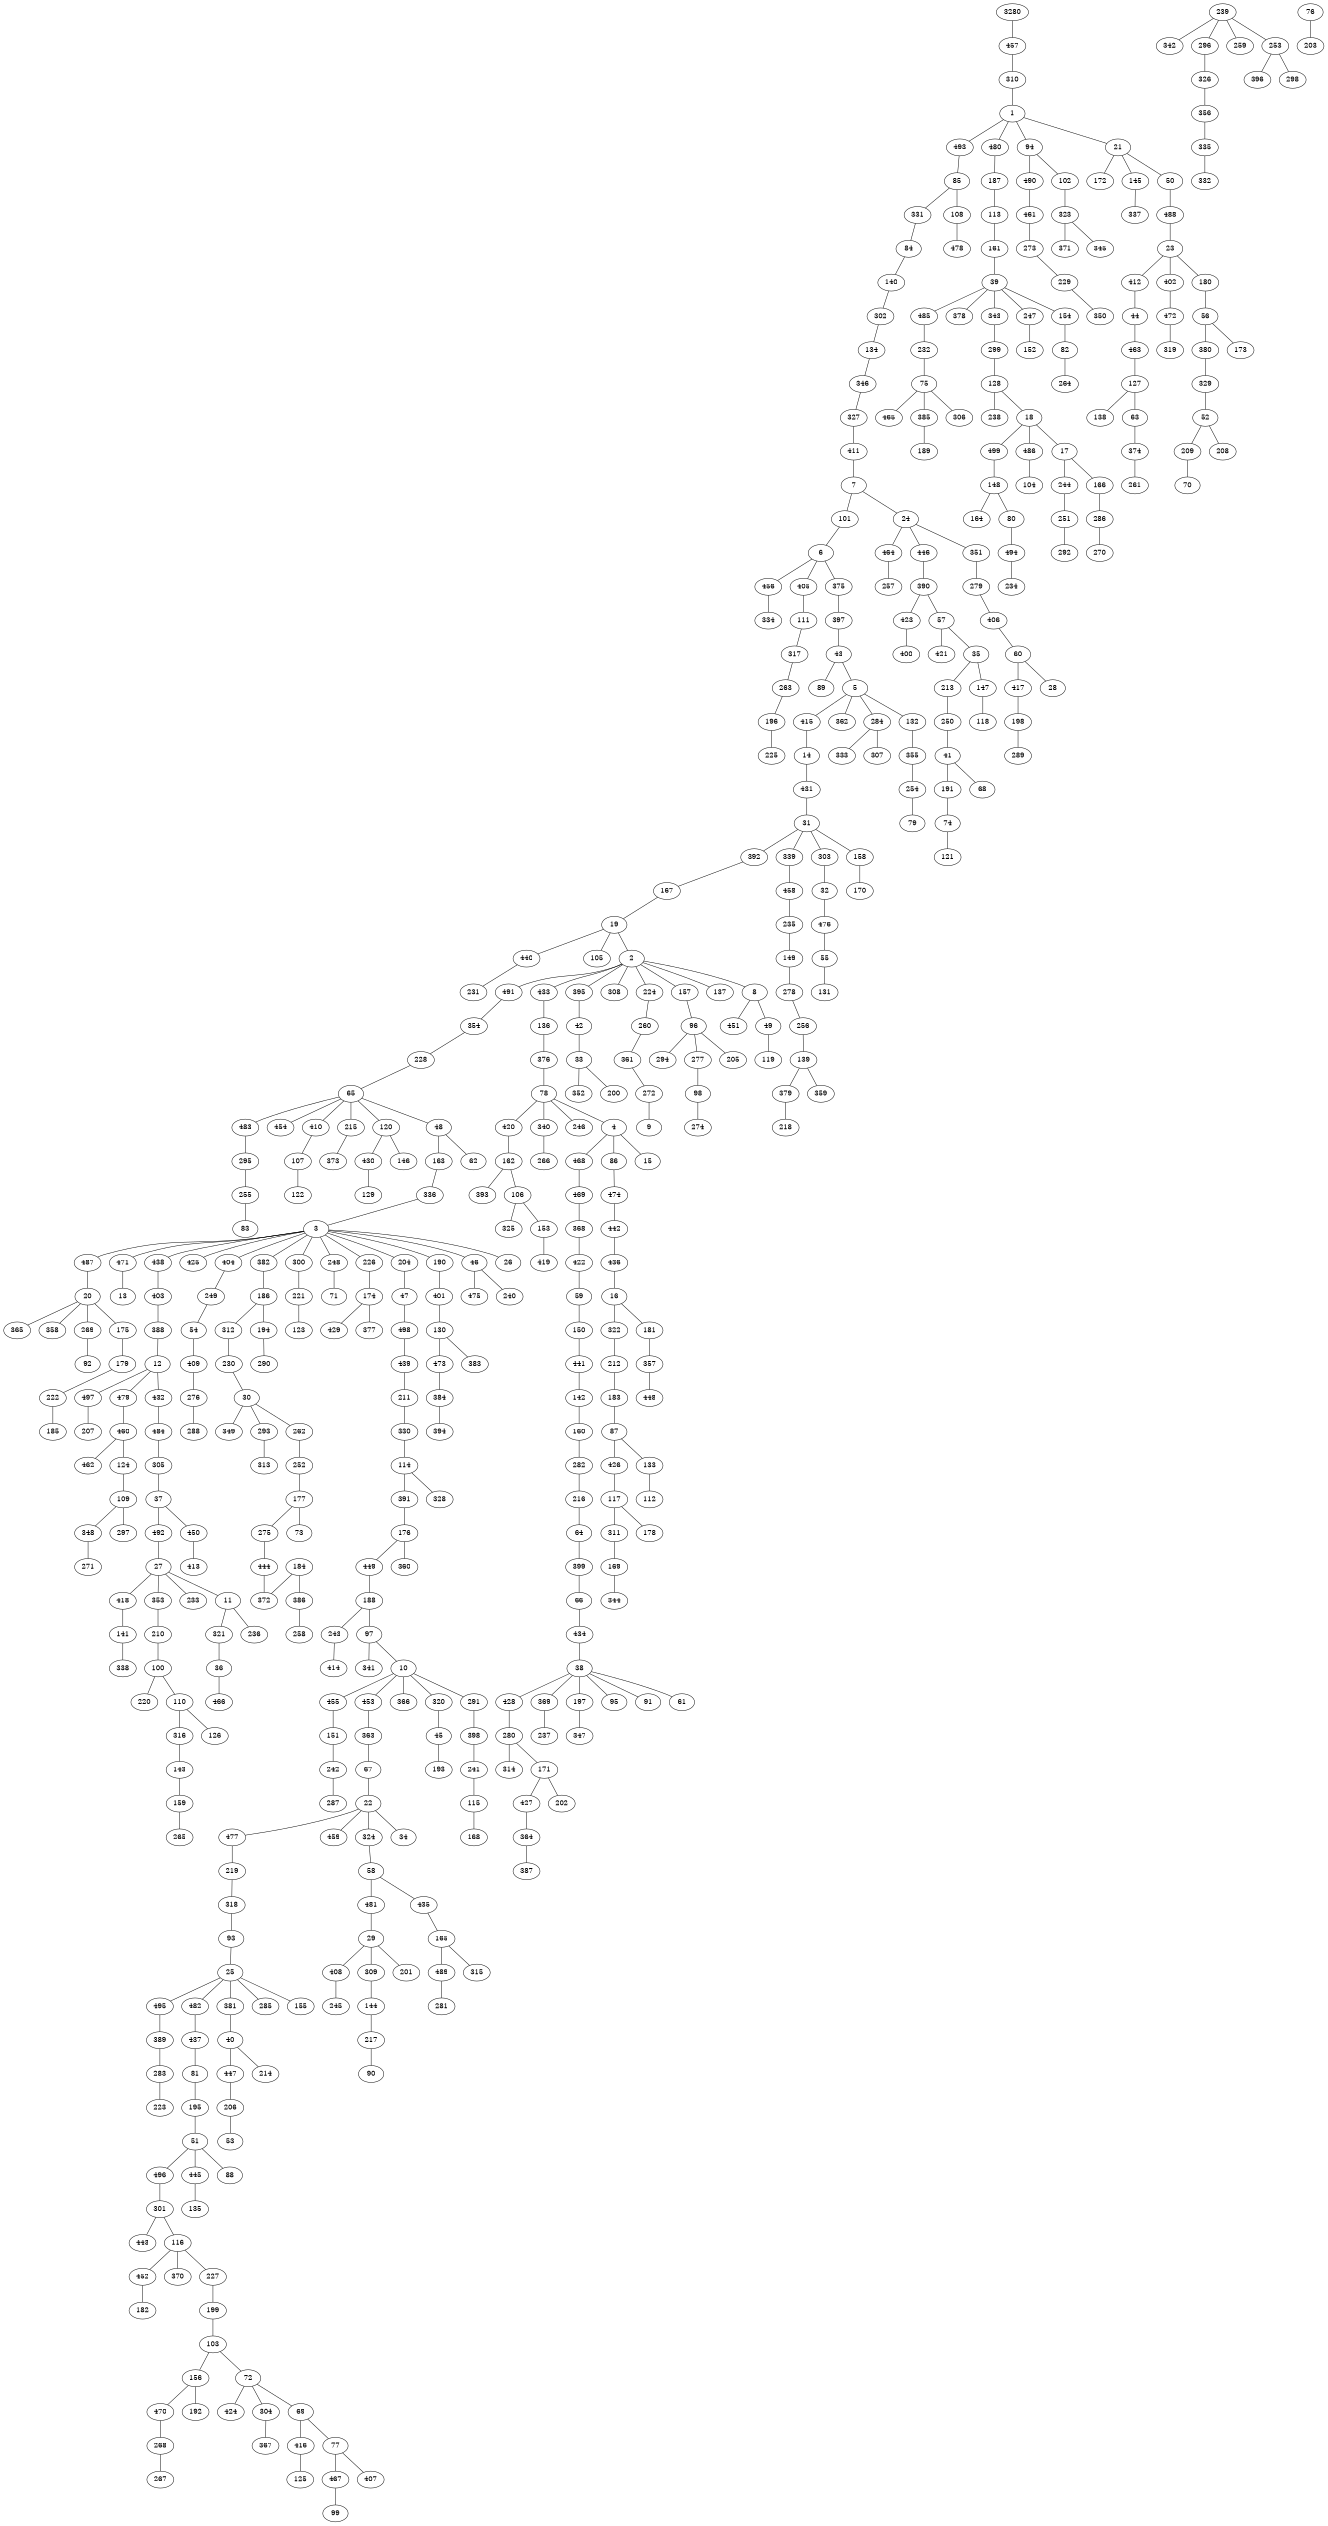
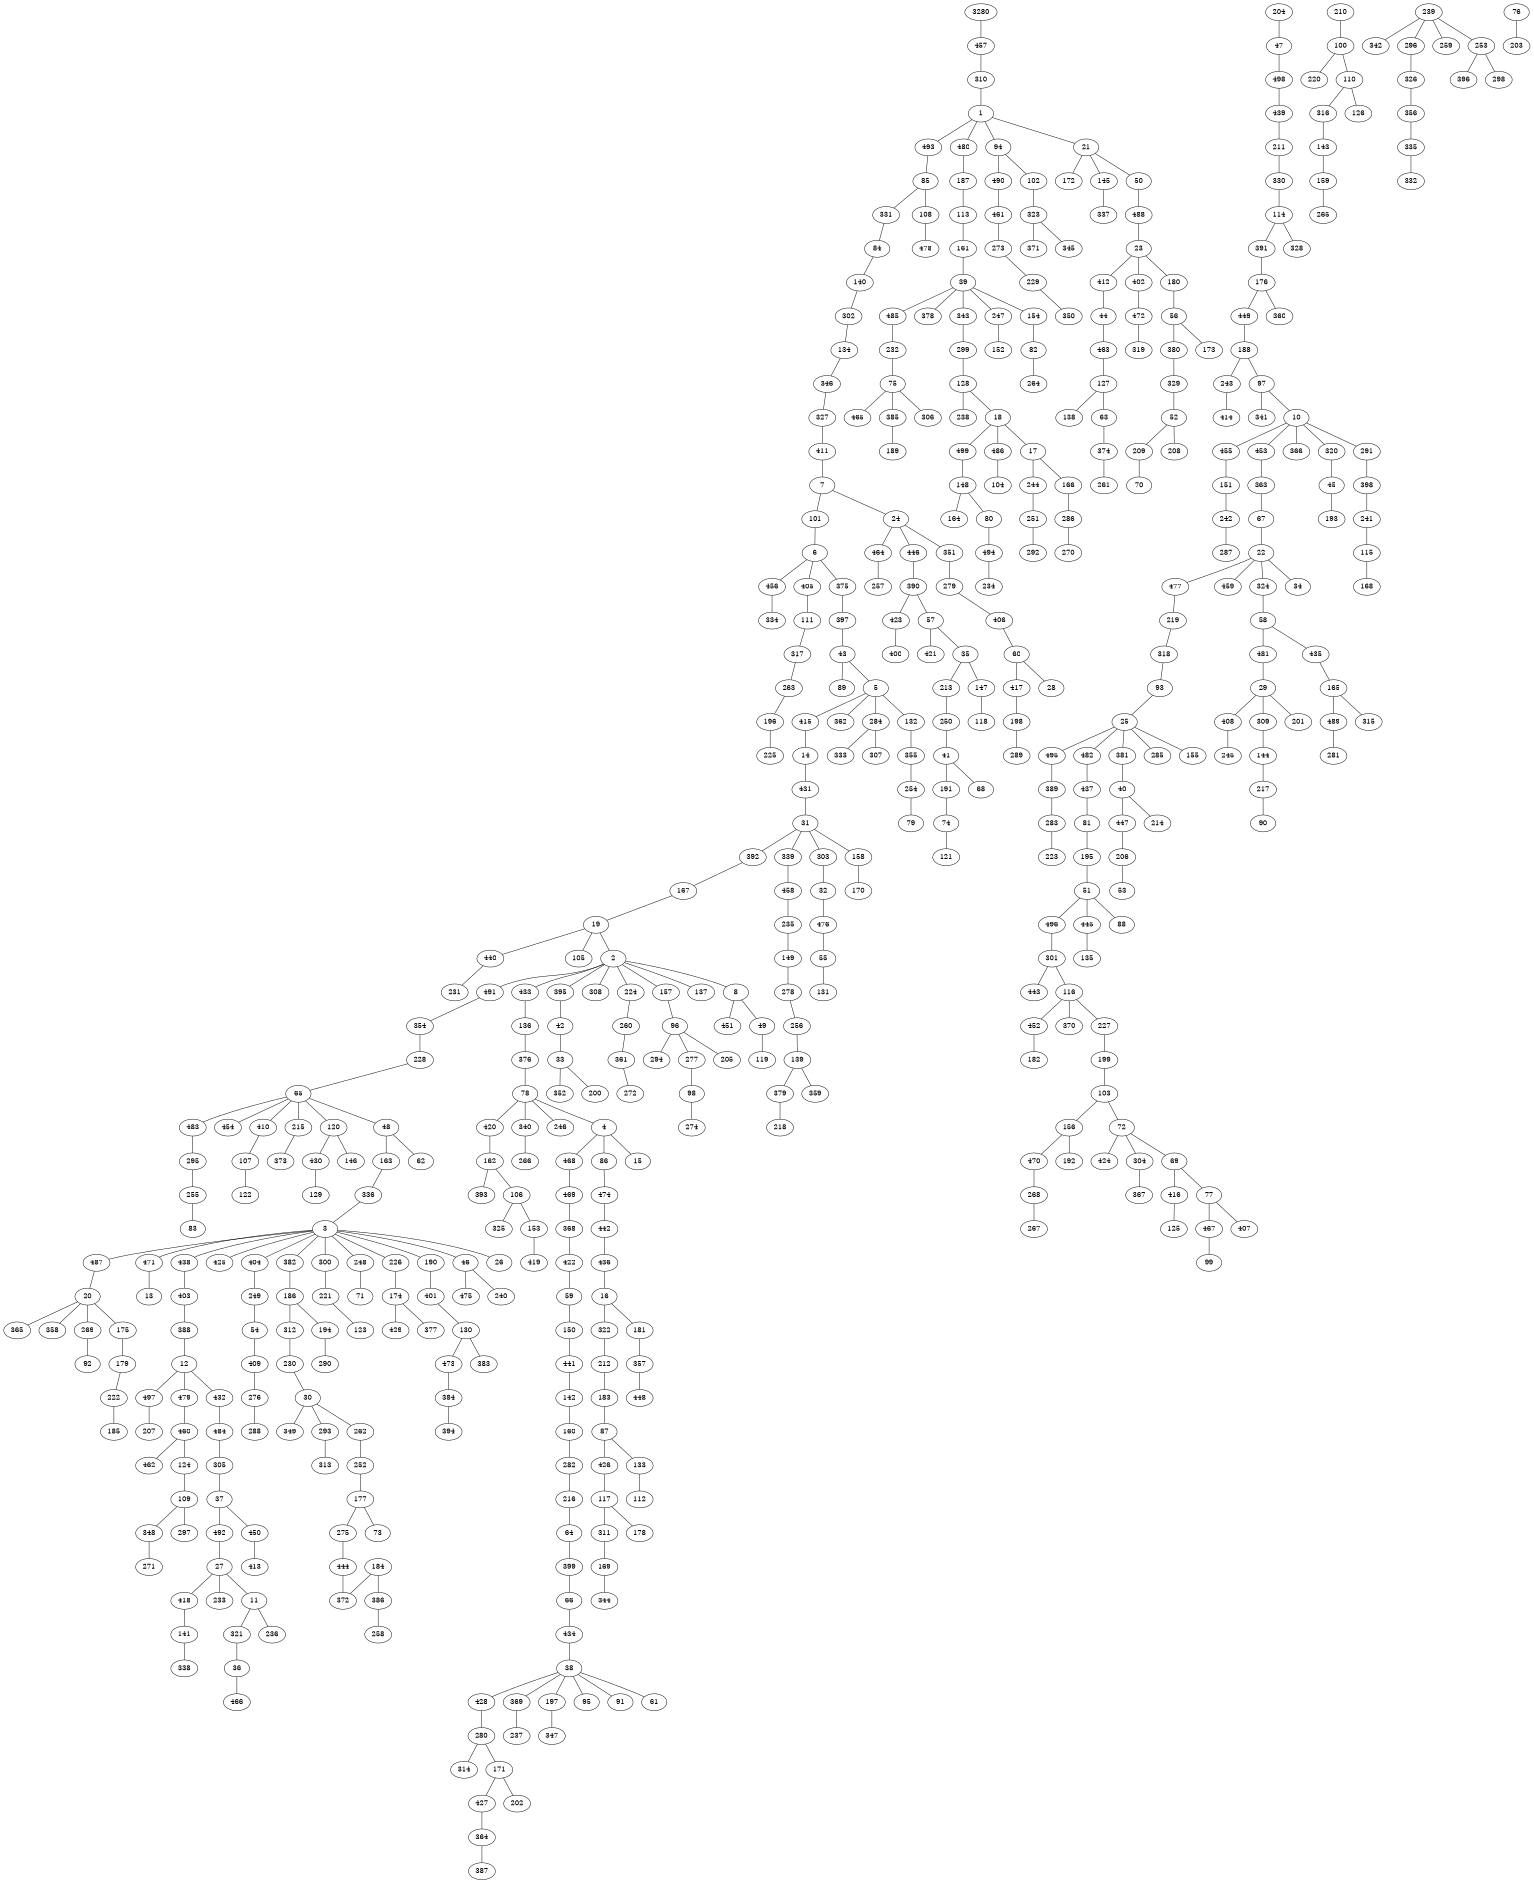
node "9": removed
edge "3" -- "204": removed
node "353": removed
